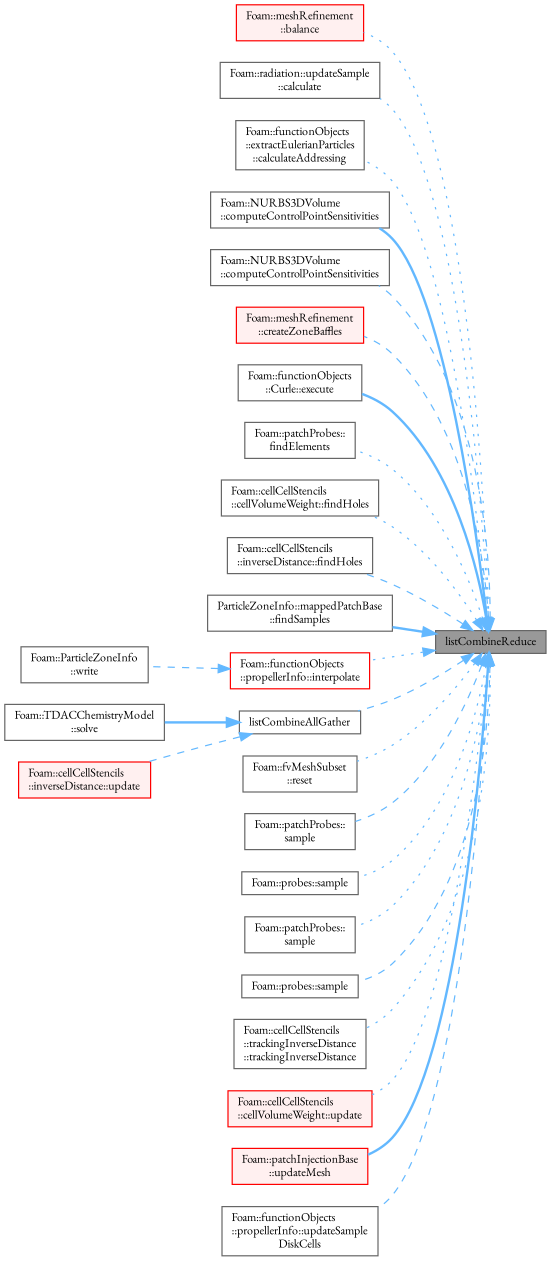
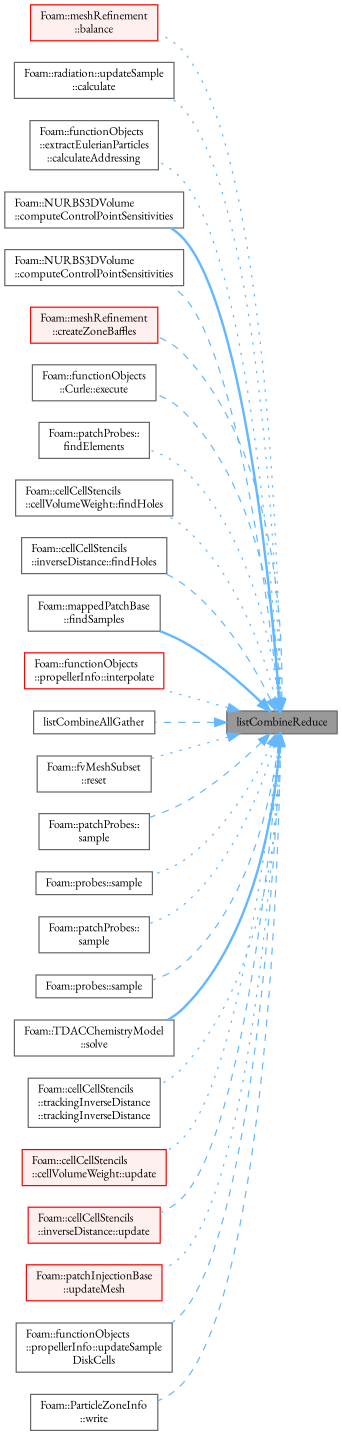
edge "Foam::functionObjects ::Curle::execute" -> "listCombineReduce": style bold -> dashed
node "ParticleZoneInfo::mappedPatchBase ::findSamples": label "ParticleZoneInfo::mappedPatchBase ::findSamples" -> "Foam::mappedPatchBase ::findSamples"
edge "Foam::ParticleZoneInfo ::write" -> "Foam::functionObjects ::propellerInfo::interpolate": now "Foam::ParticleZoneInfo ::write" -> "listCombineReduce"
edge "Foam::TDACChemistryModel ::solve" -> "listCombineAllGather": now "Foam::TDACChemistryModel ::solve" -> "listCombineReduce"
edge "Foam::cellCellStencils ::inverseDistance::update" -> "listCombineAllGather": now "Foam::cellCellStencils ::inverseDistance::update" -> "listCombineReduce"
edge "Foam::patchInjectionBase ::updateMesh" -> "listCombineReduce": style bold -> dotted
